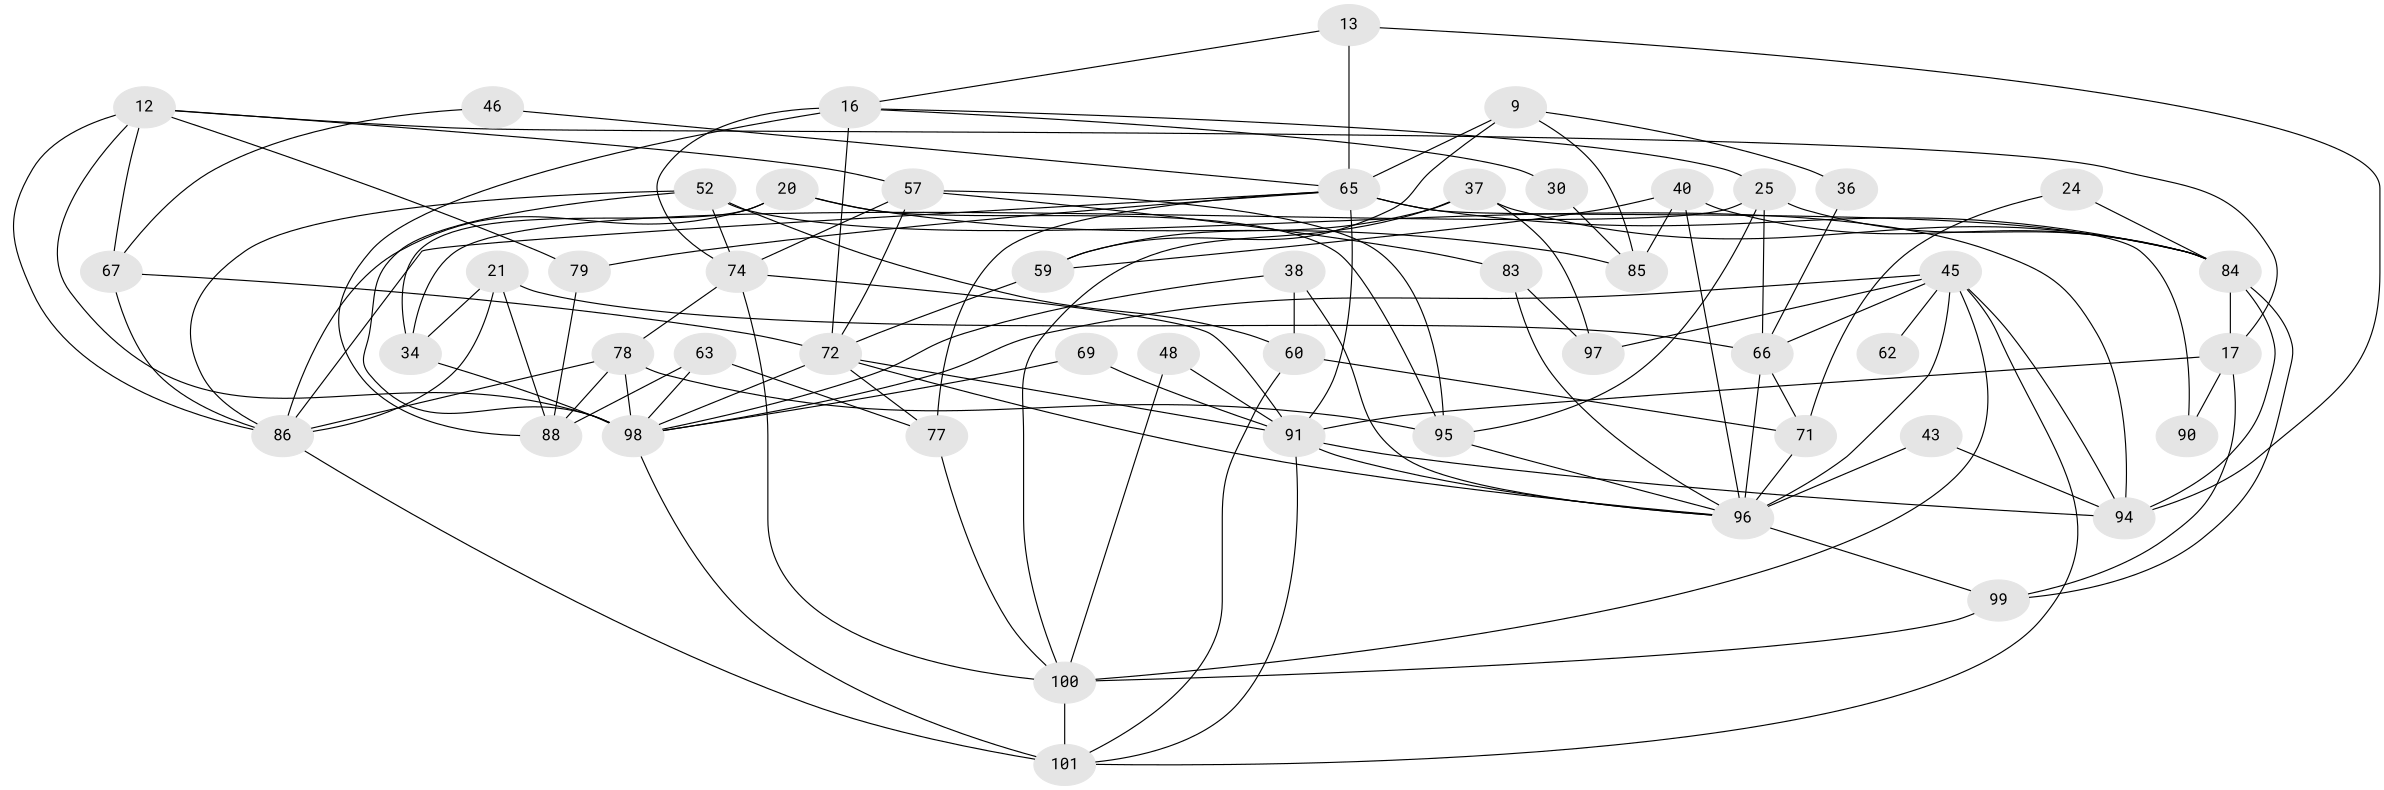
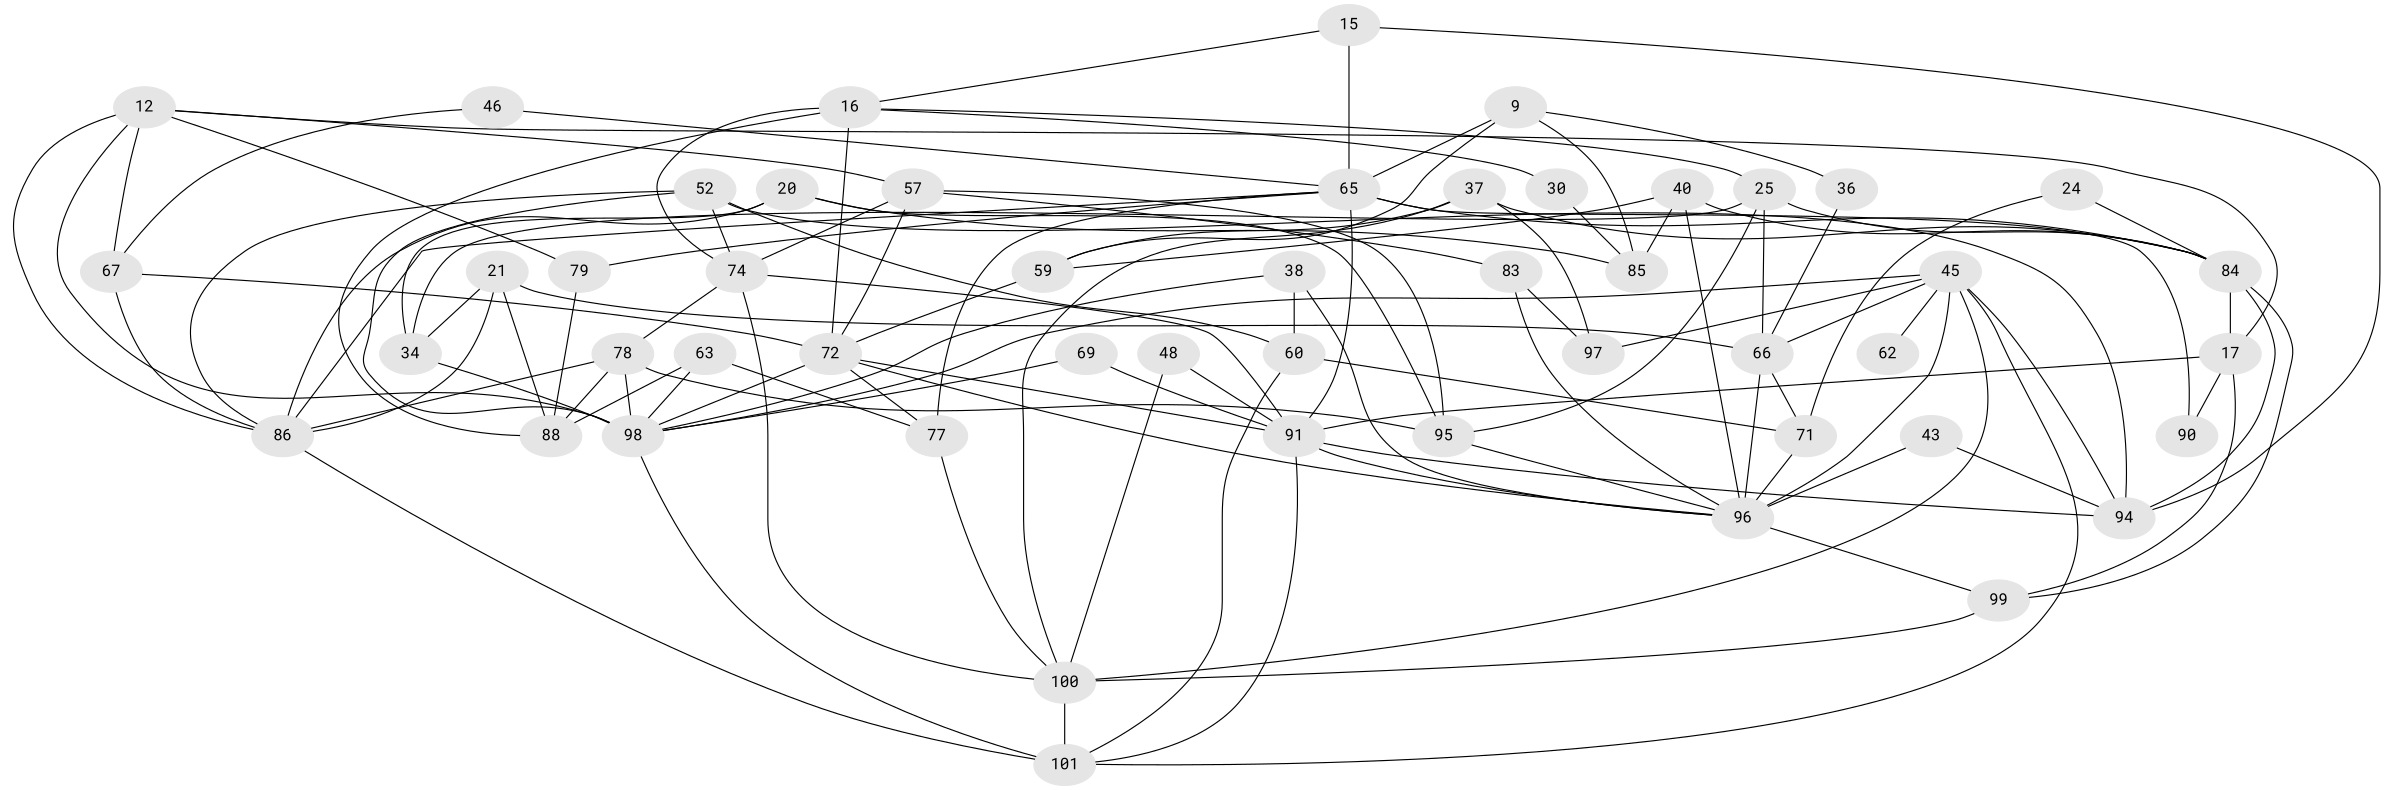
node "13": label "13" -> "15"
